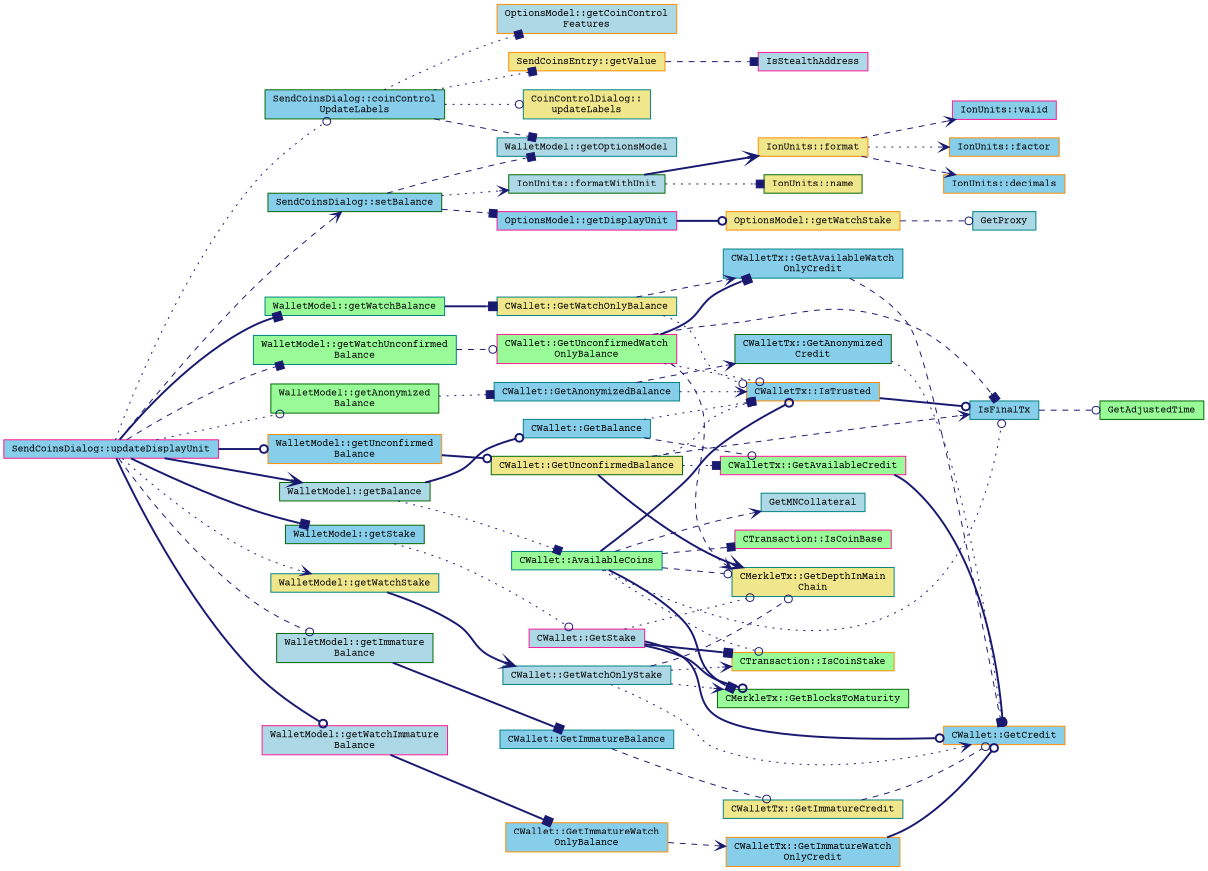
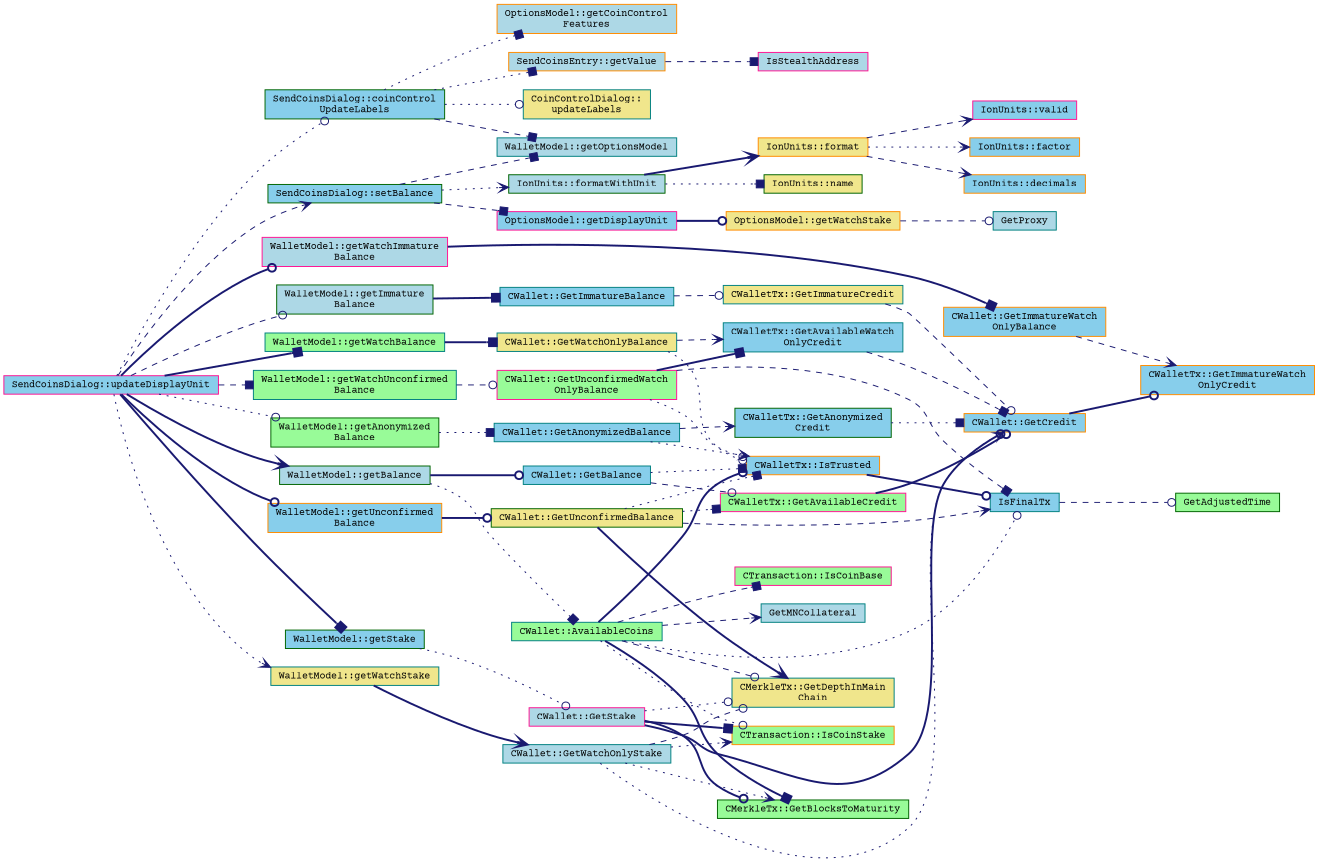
node "SendCoinsEntry::getValue": fillcolor khaki -> lightblue
edge "CWallet::GetUnconfirmedWatch OnlyBalance" -> "CMerkleTx::GetDepthInMain Chain": removed
edge "CWalletTx::GetImmatureWatch OnlyCredit" -> "CWallet::GetCredit": reversed
